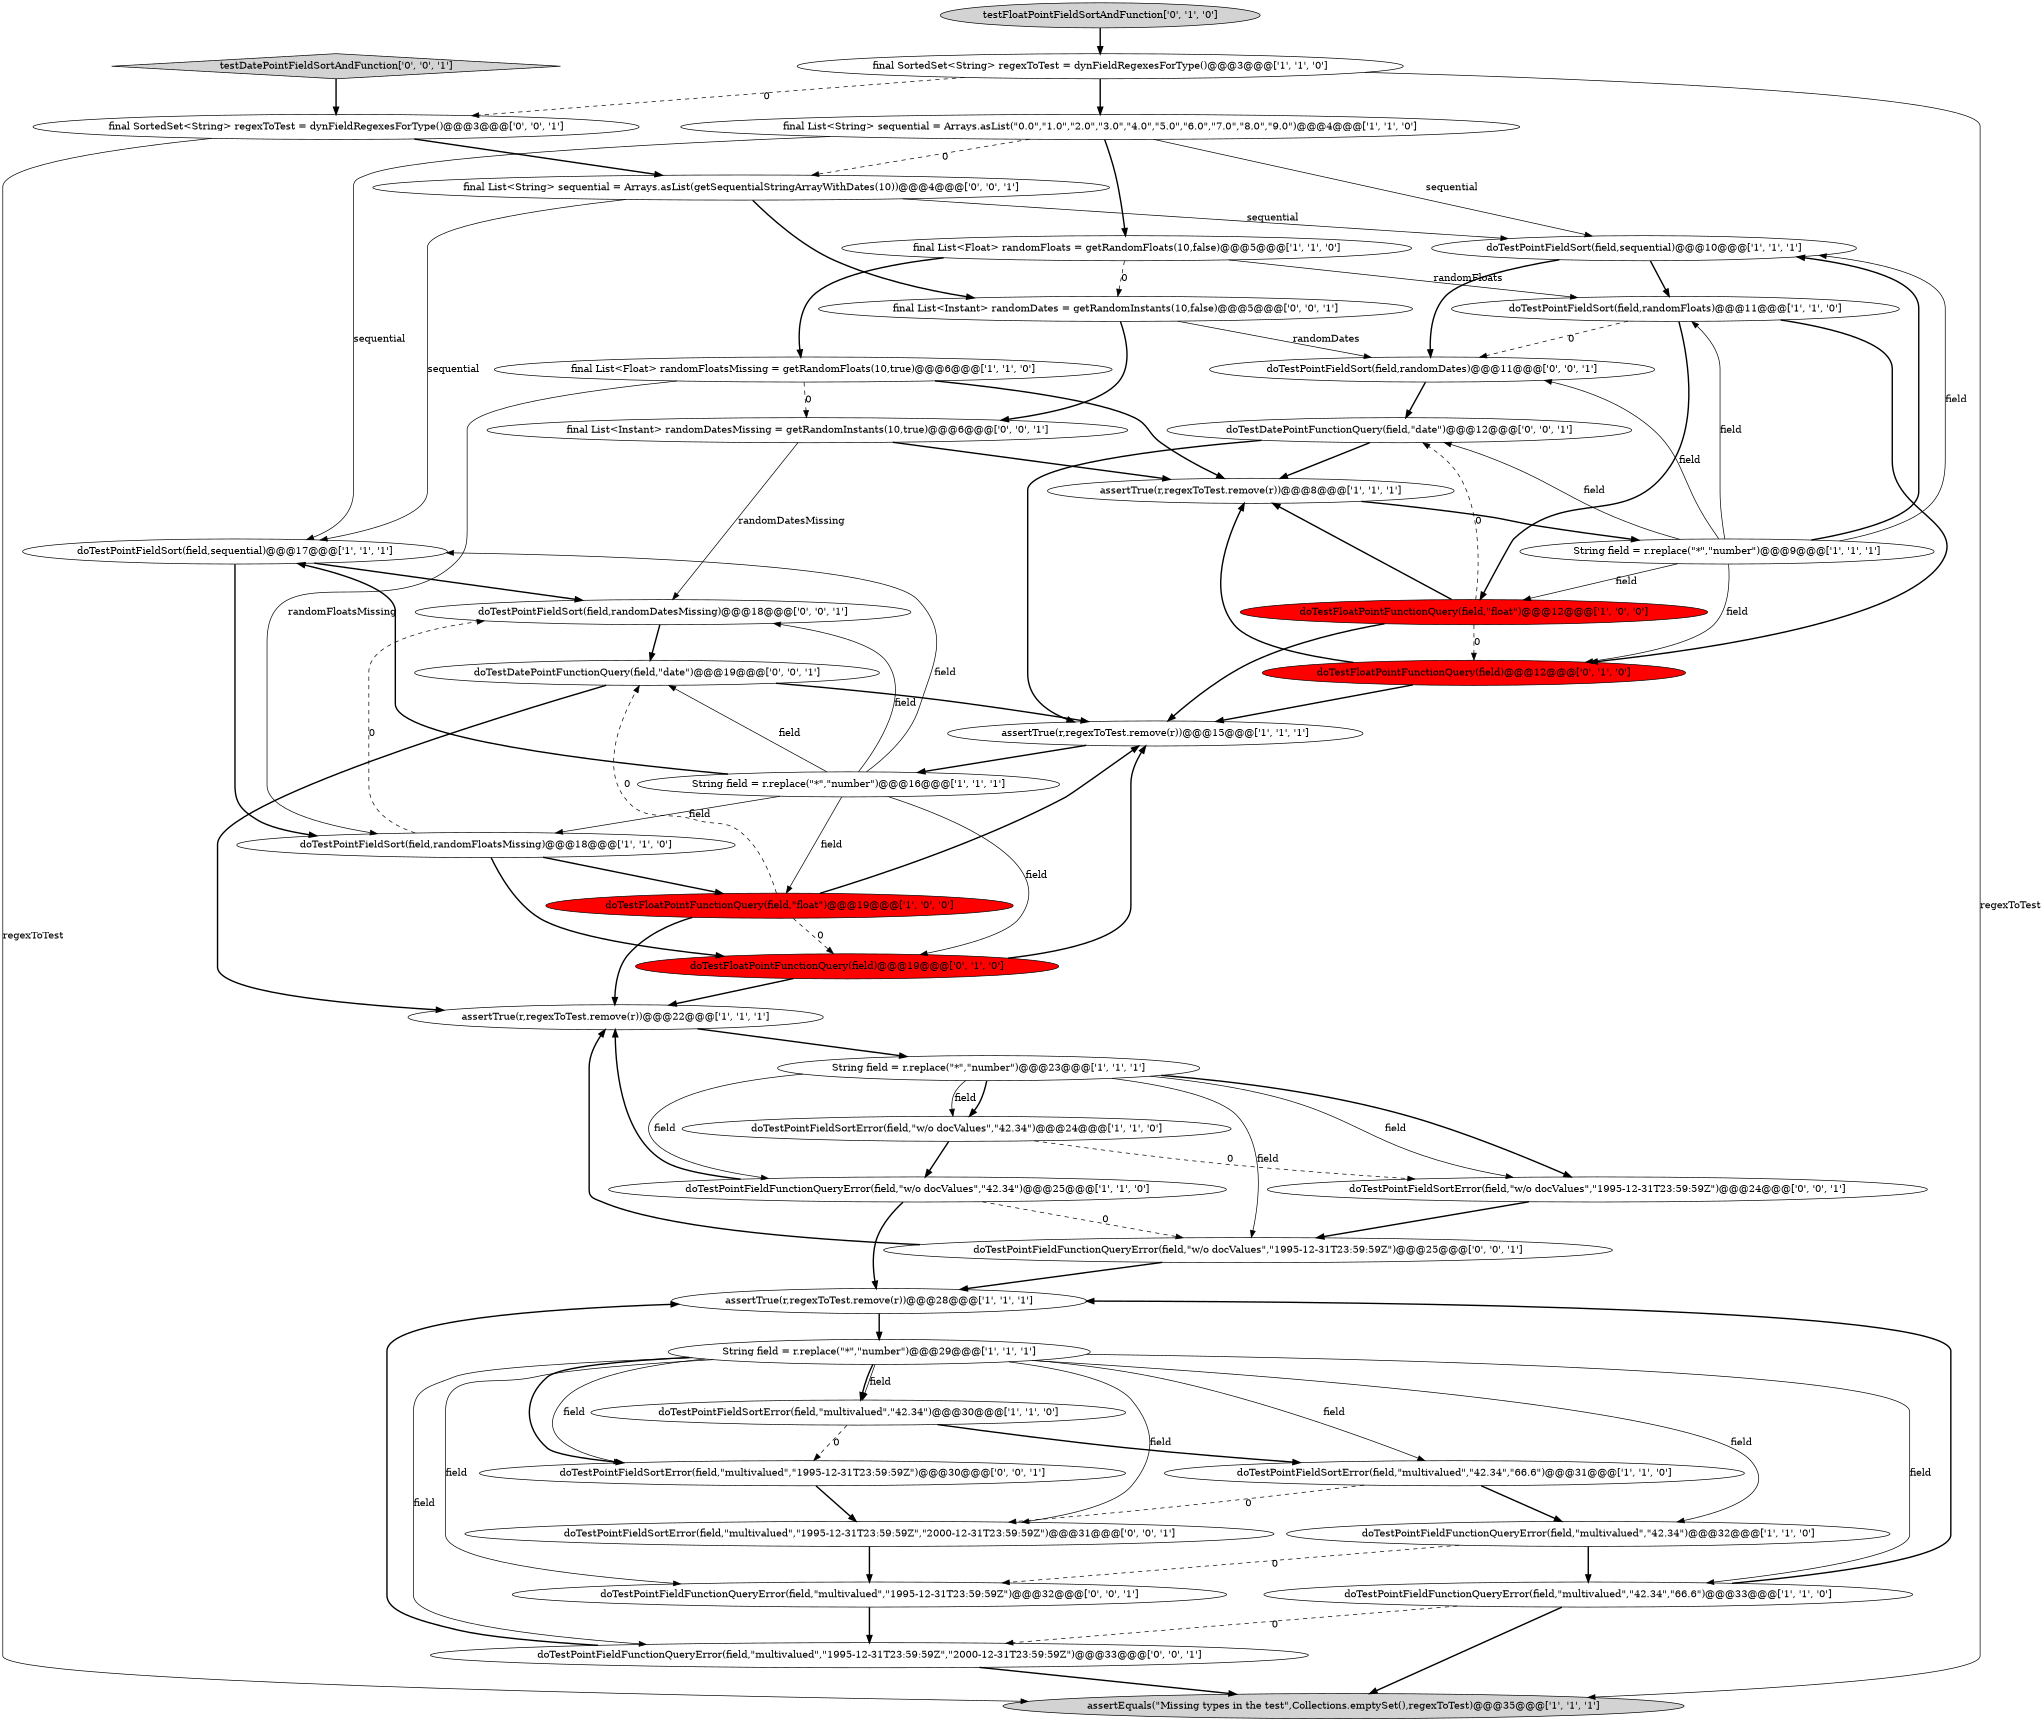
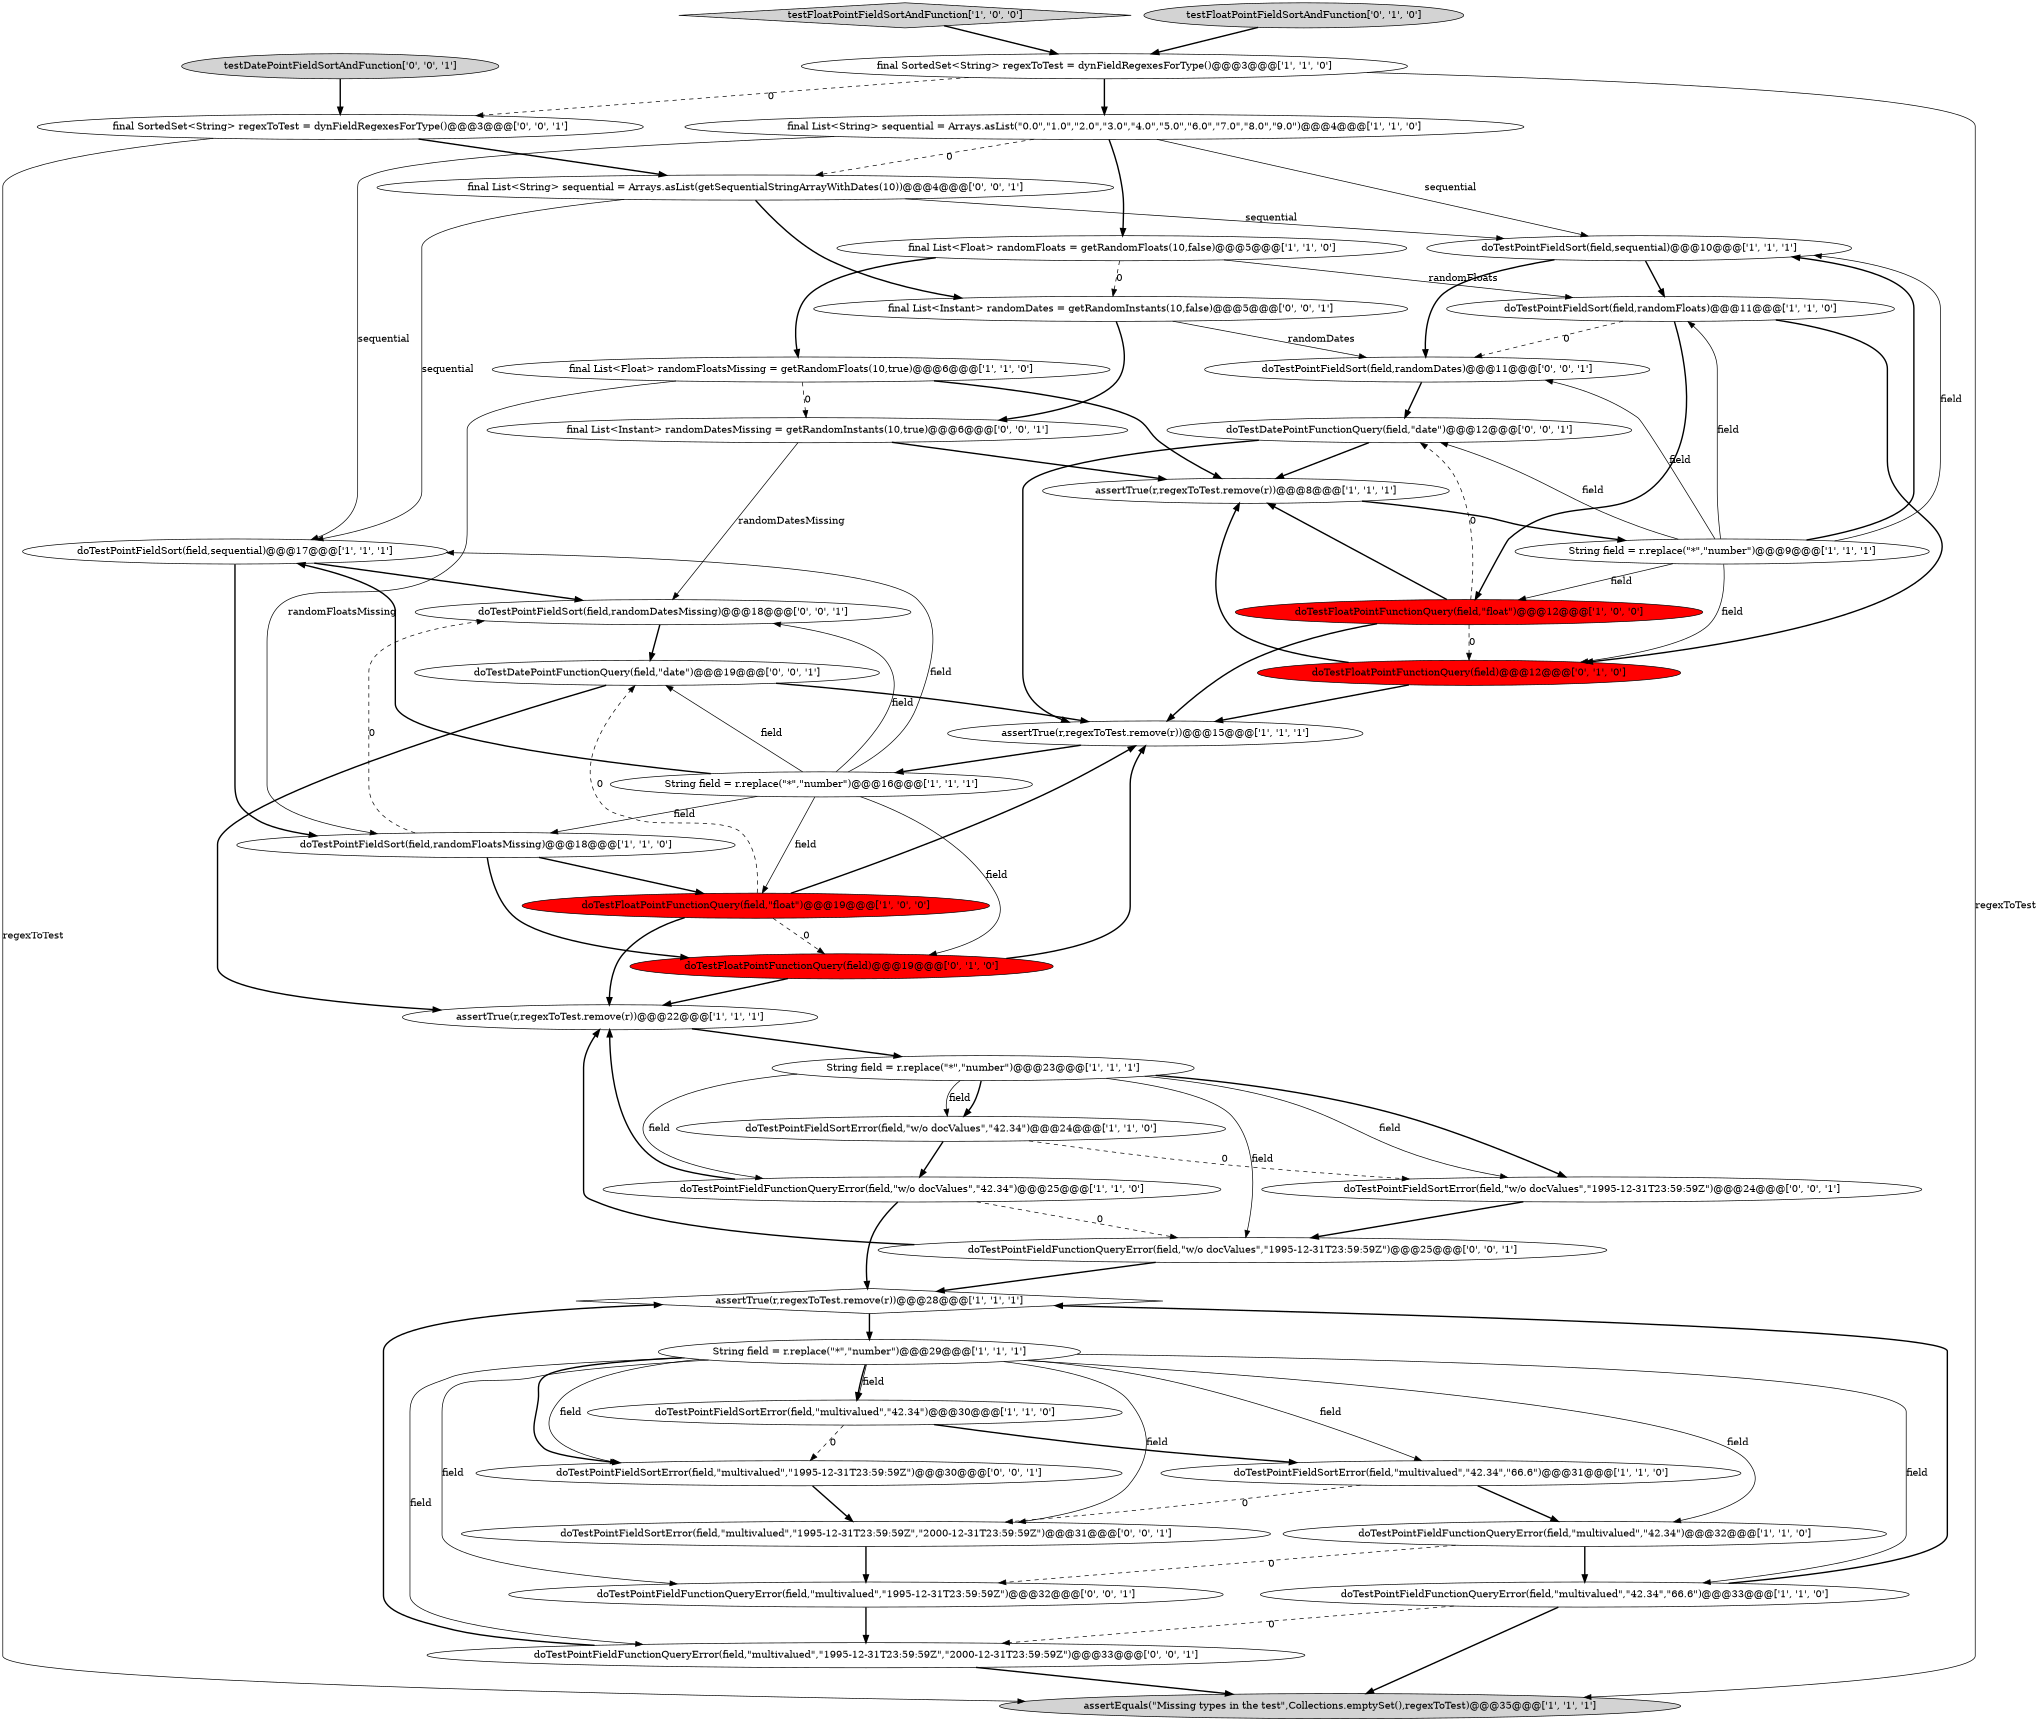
node "testFloatPointFieldSortAndFunction['1', '0', '0']": added
node "testDatePointFieldSortAndFunction['0', '0', '1']": shape diamond -> ellipse
node "assertTrue(r,regexToTest.remove(r))@@@28@@@['1', '1', '1']": shape ellipse -> diamond
